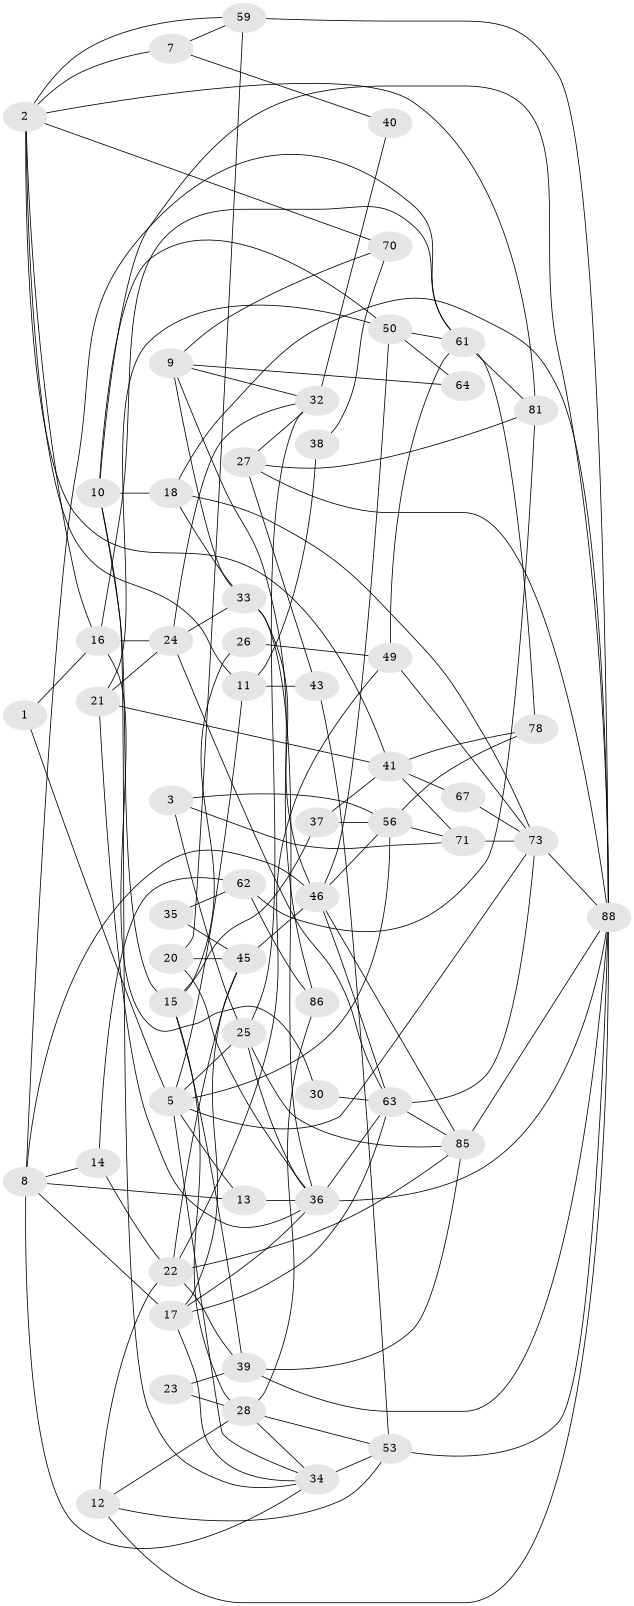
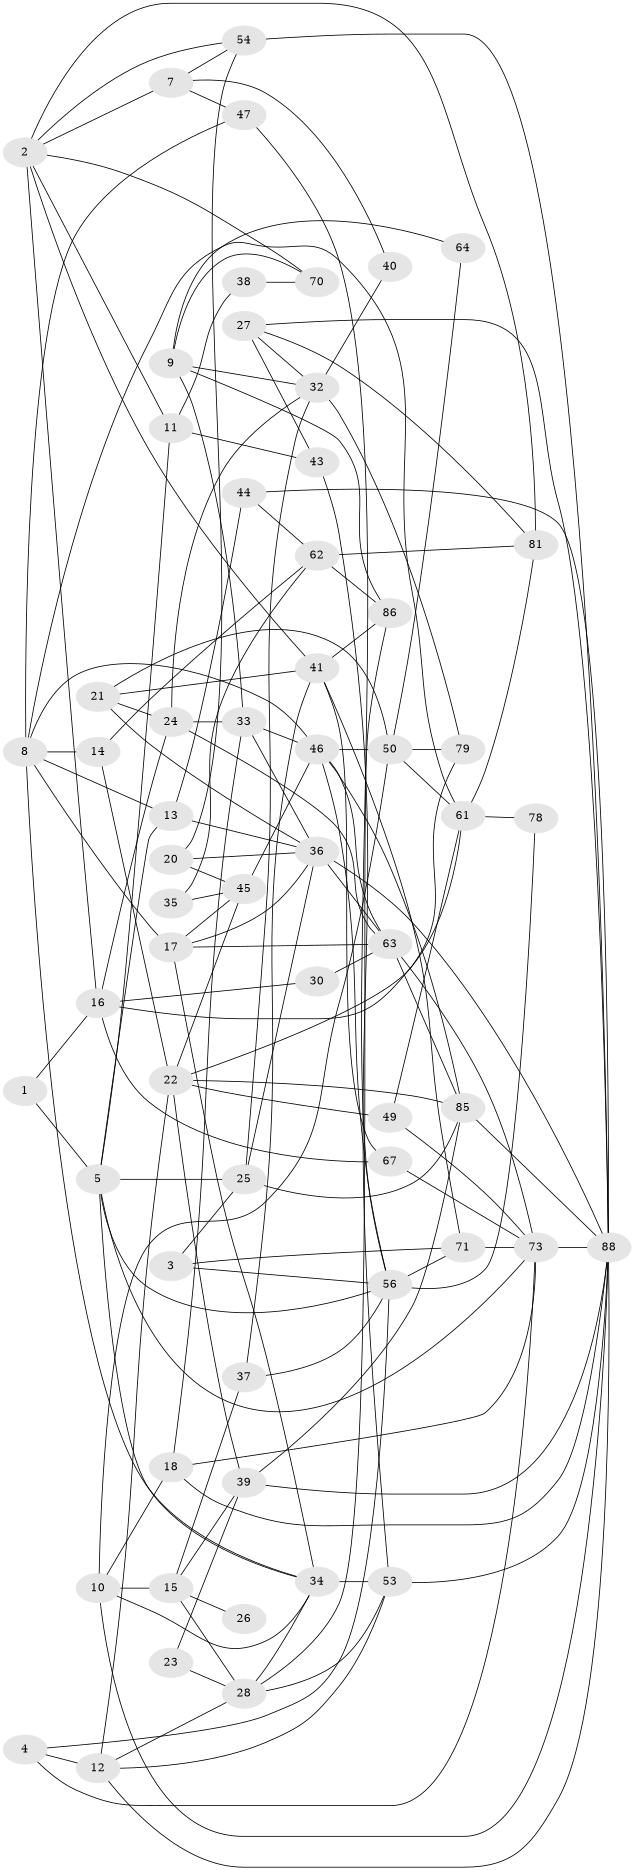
node "59": label "59" -> "54"
node "47": added
node "44": added
edge "26" -- "49": removed
edge "78" -- "41": now "86" -- "41"
node "79": added
edge "16" -- "67": added
node "4": added
